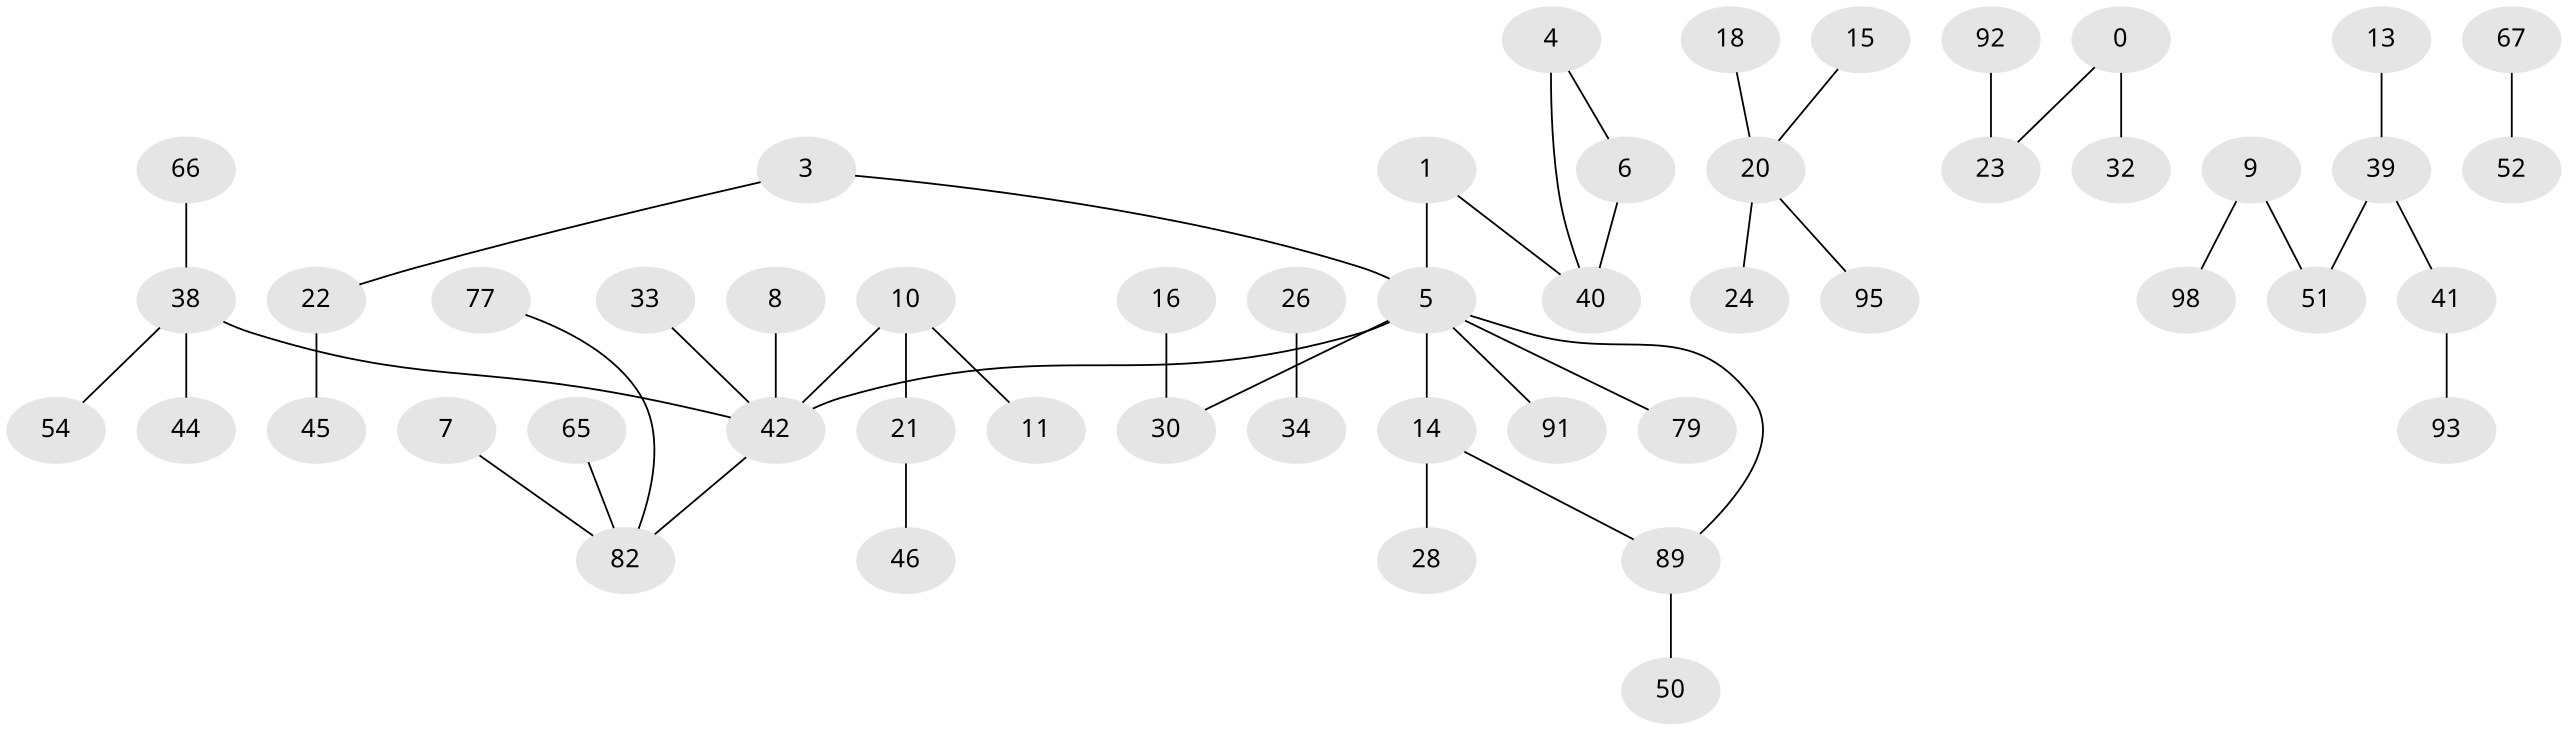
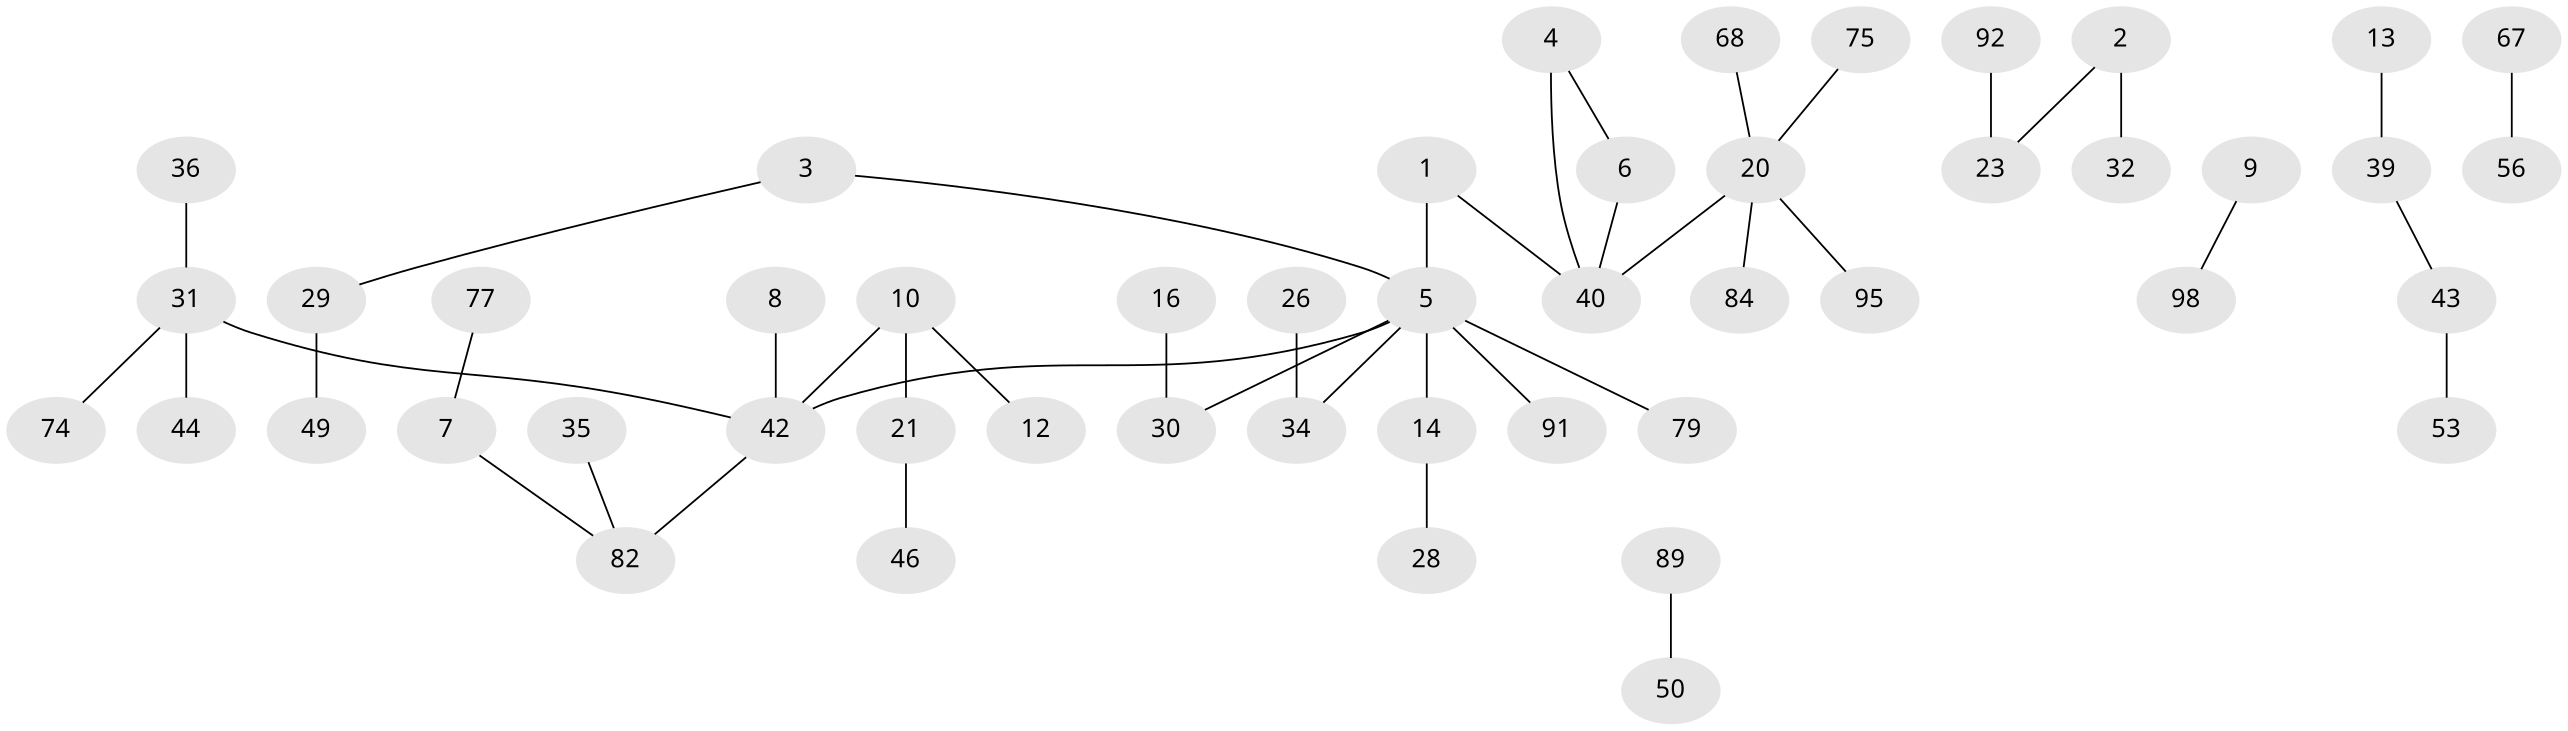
node "18": label "18" -> "68"
node "15": label "15" -> "75"
node "0": label "0" -> "2"
node "66": label "66" -> "36"
node "52": label "52" -> "56"
edge "20" -- "40": added
node "38": label "38" -> "31"
node "22": label "22" -> "29"
node "33": removed
node "24": label "24" -> "84"
node "51": removed
node "41": label "41" -> "43"
edge "5" -- "89": now "5" -- "34"
edge "77" -- "82": now "77" -- "7"
node "54": label "54" -> "74"
node "45": label "45" -> "49"
node "65": label "65" -> "35"
node "11": label "11" -> "12"
node "93": label "93" -> "53"
edge "14" -- "89": removed
